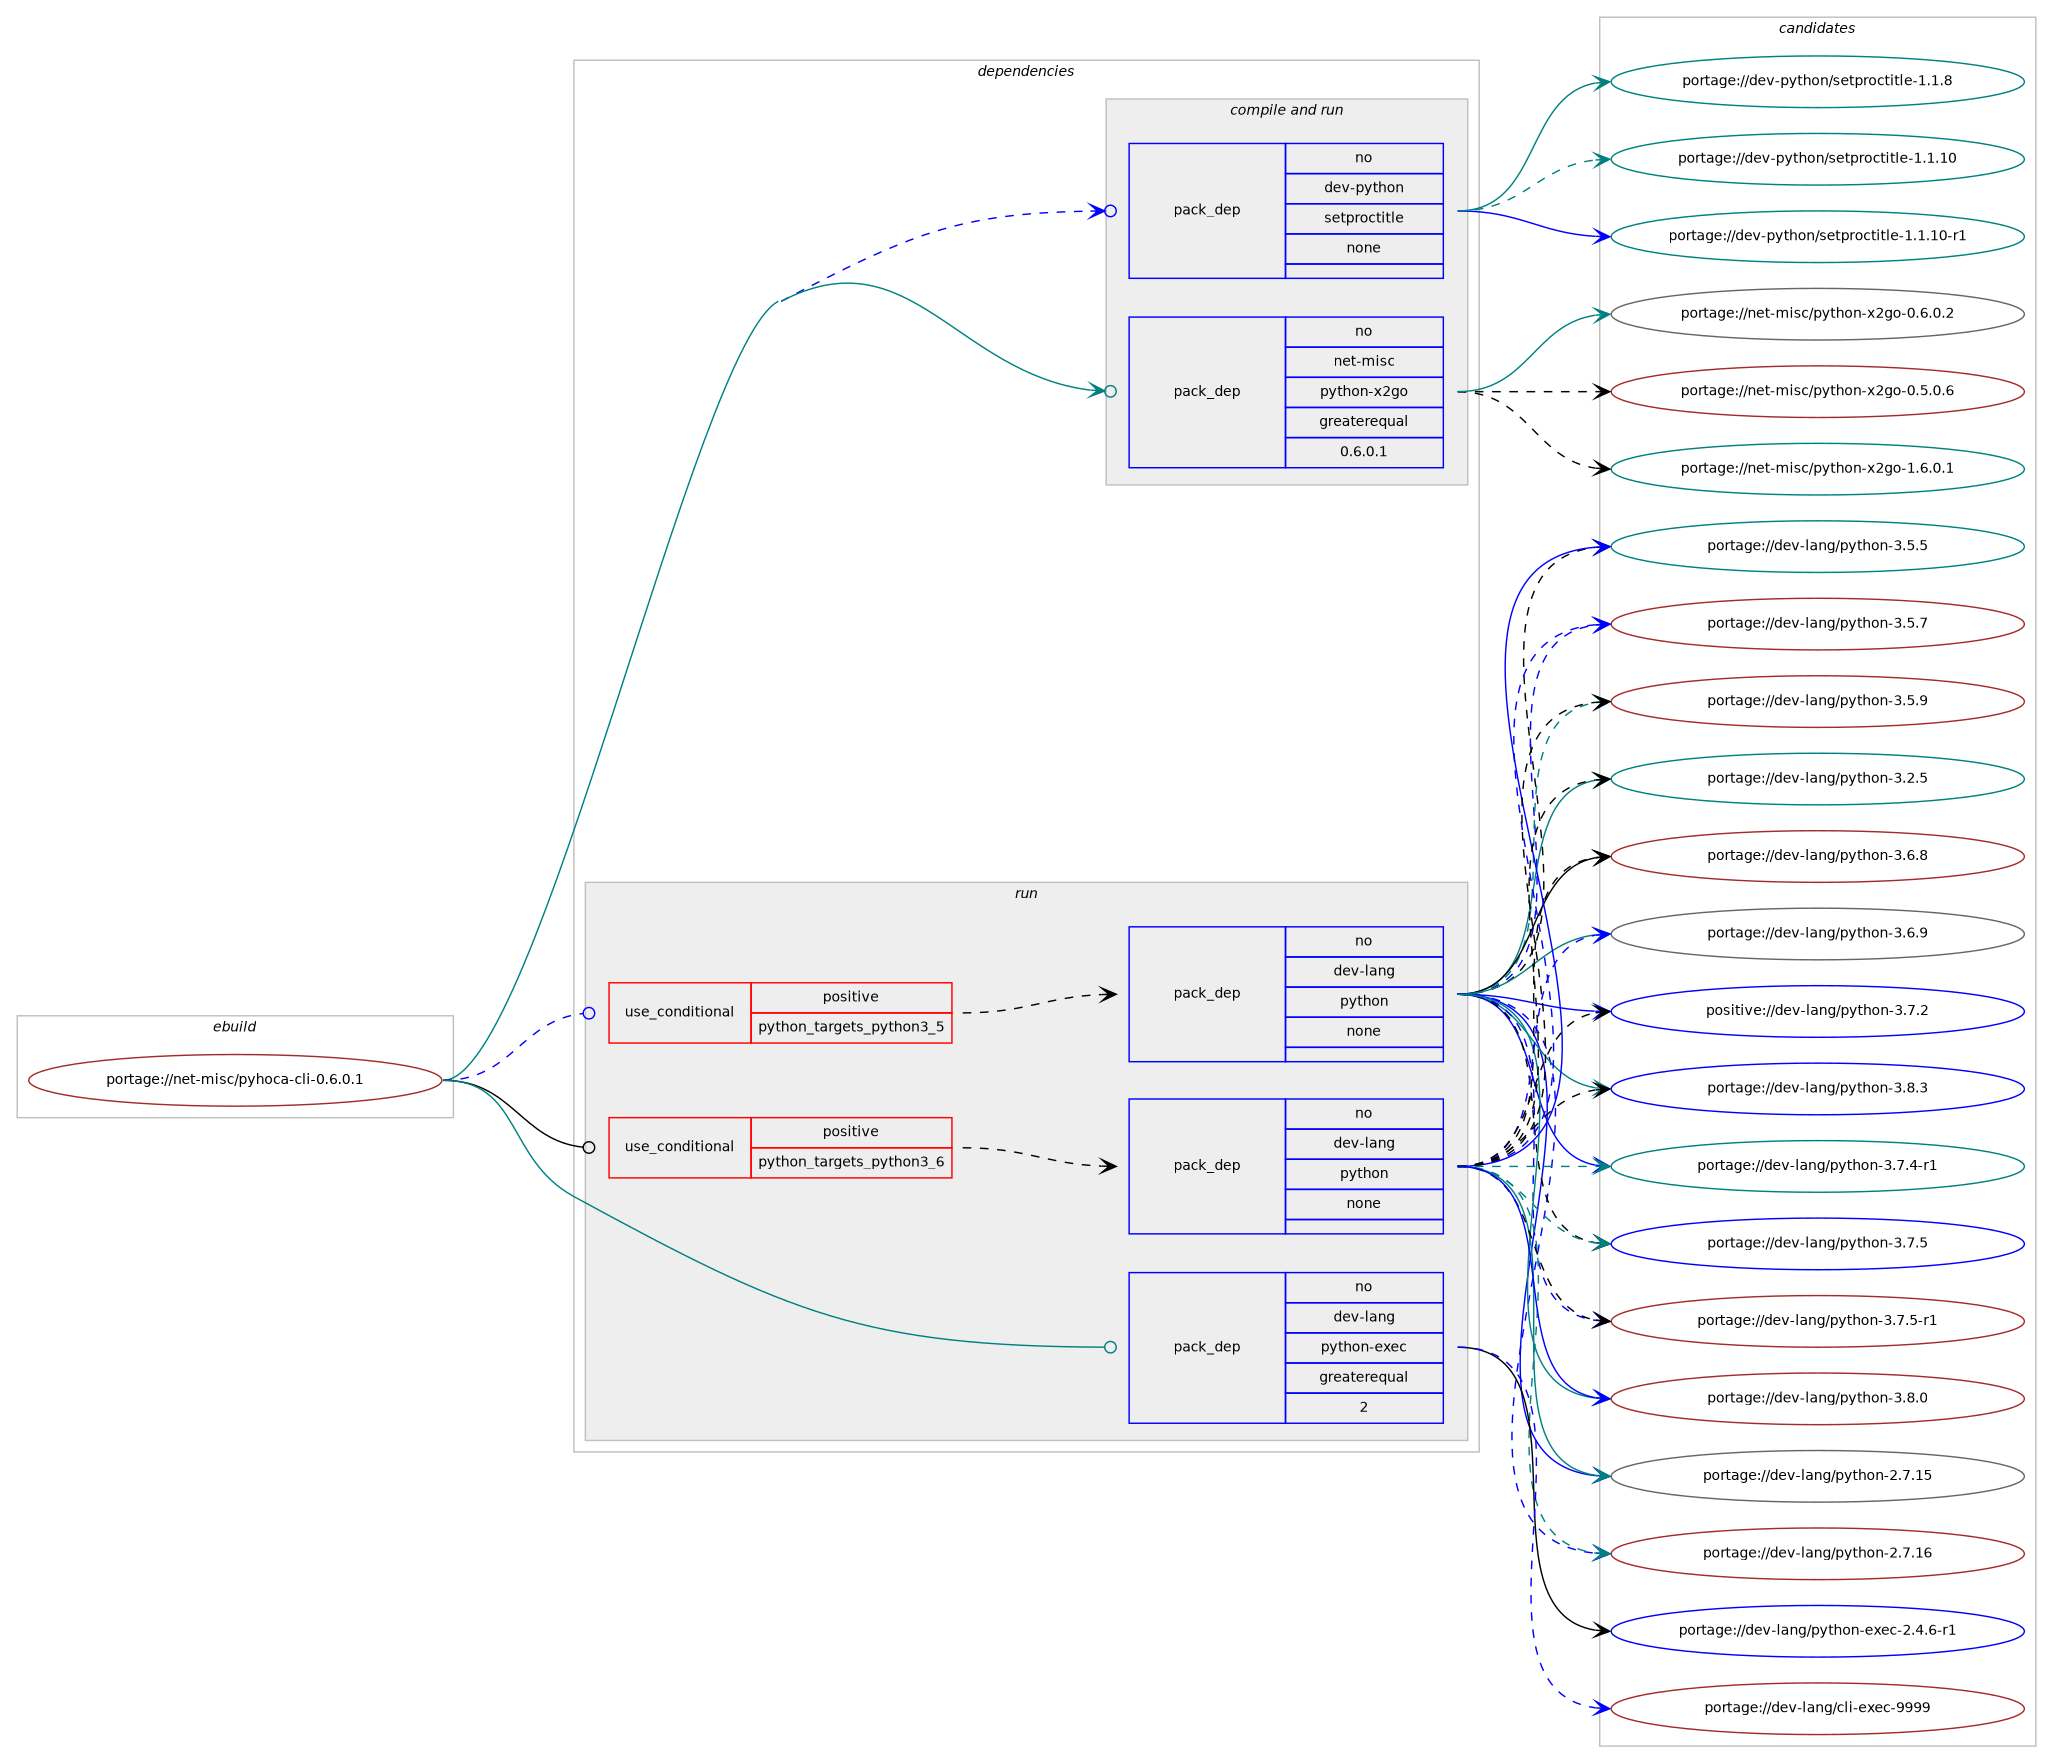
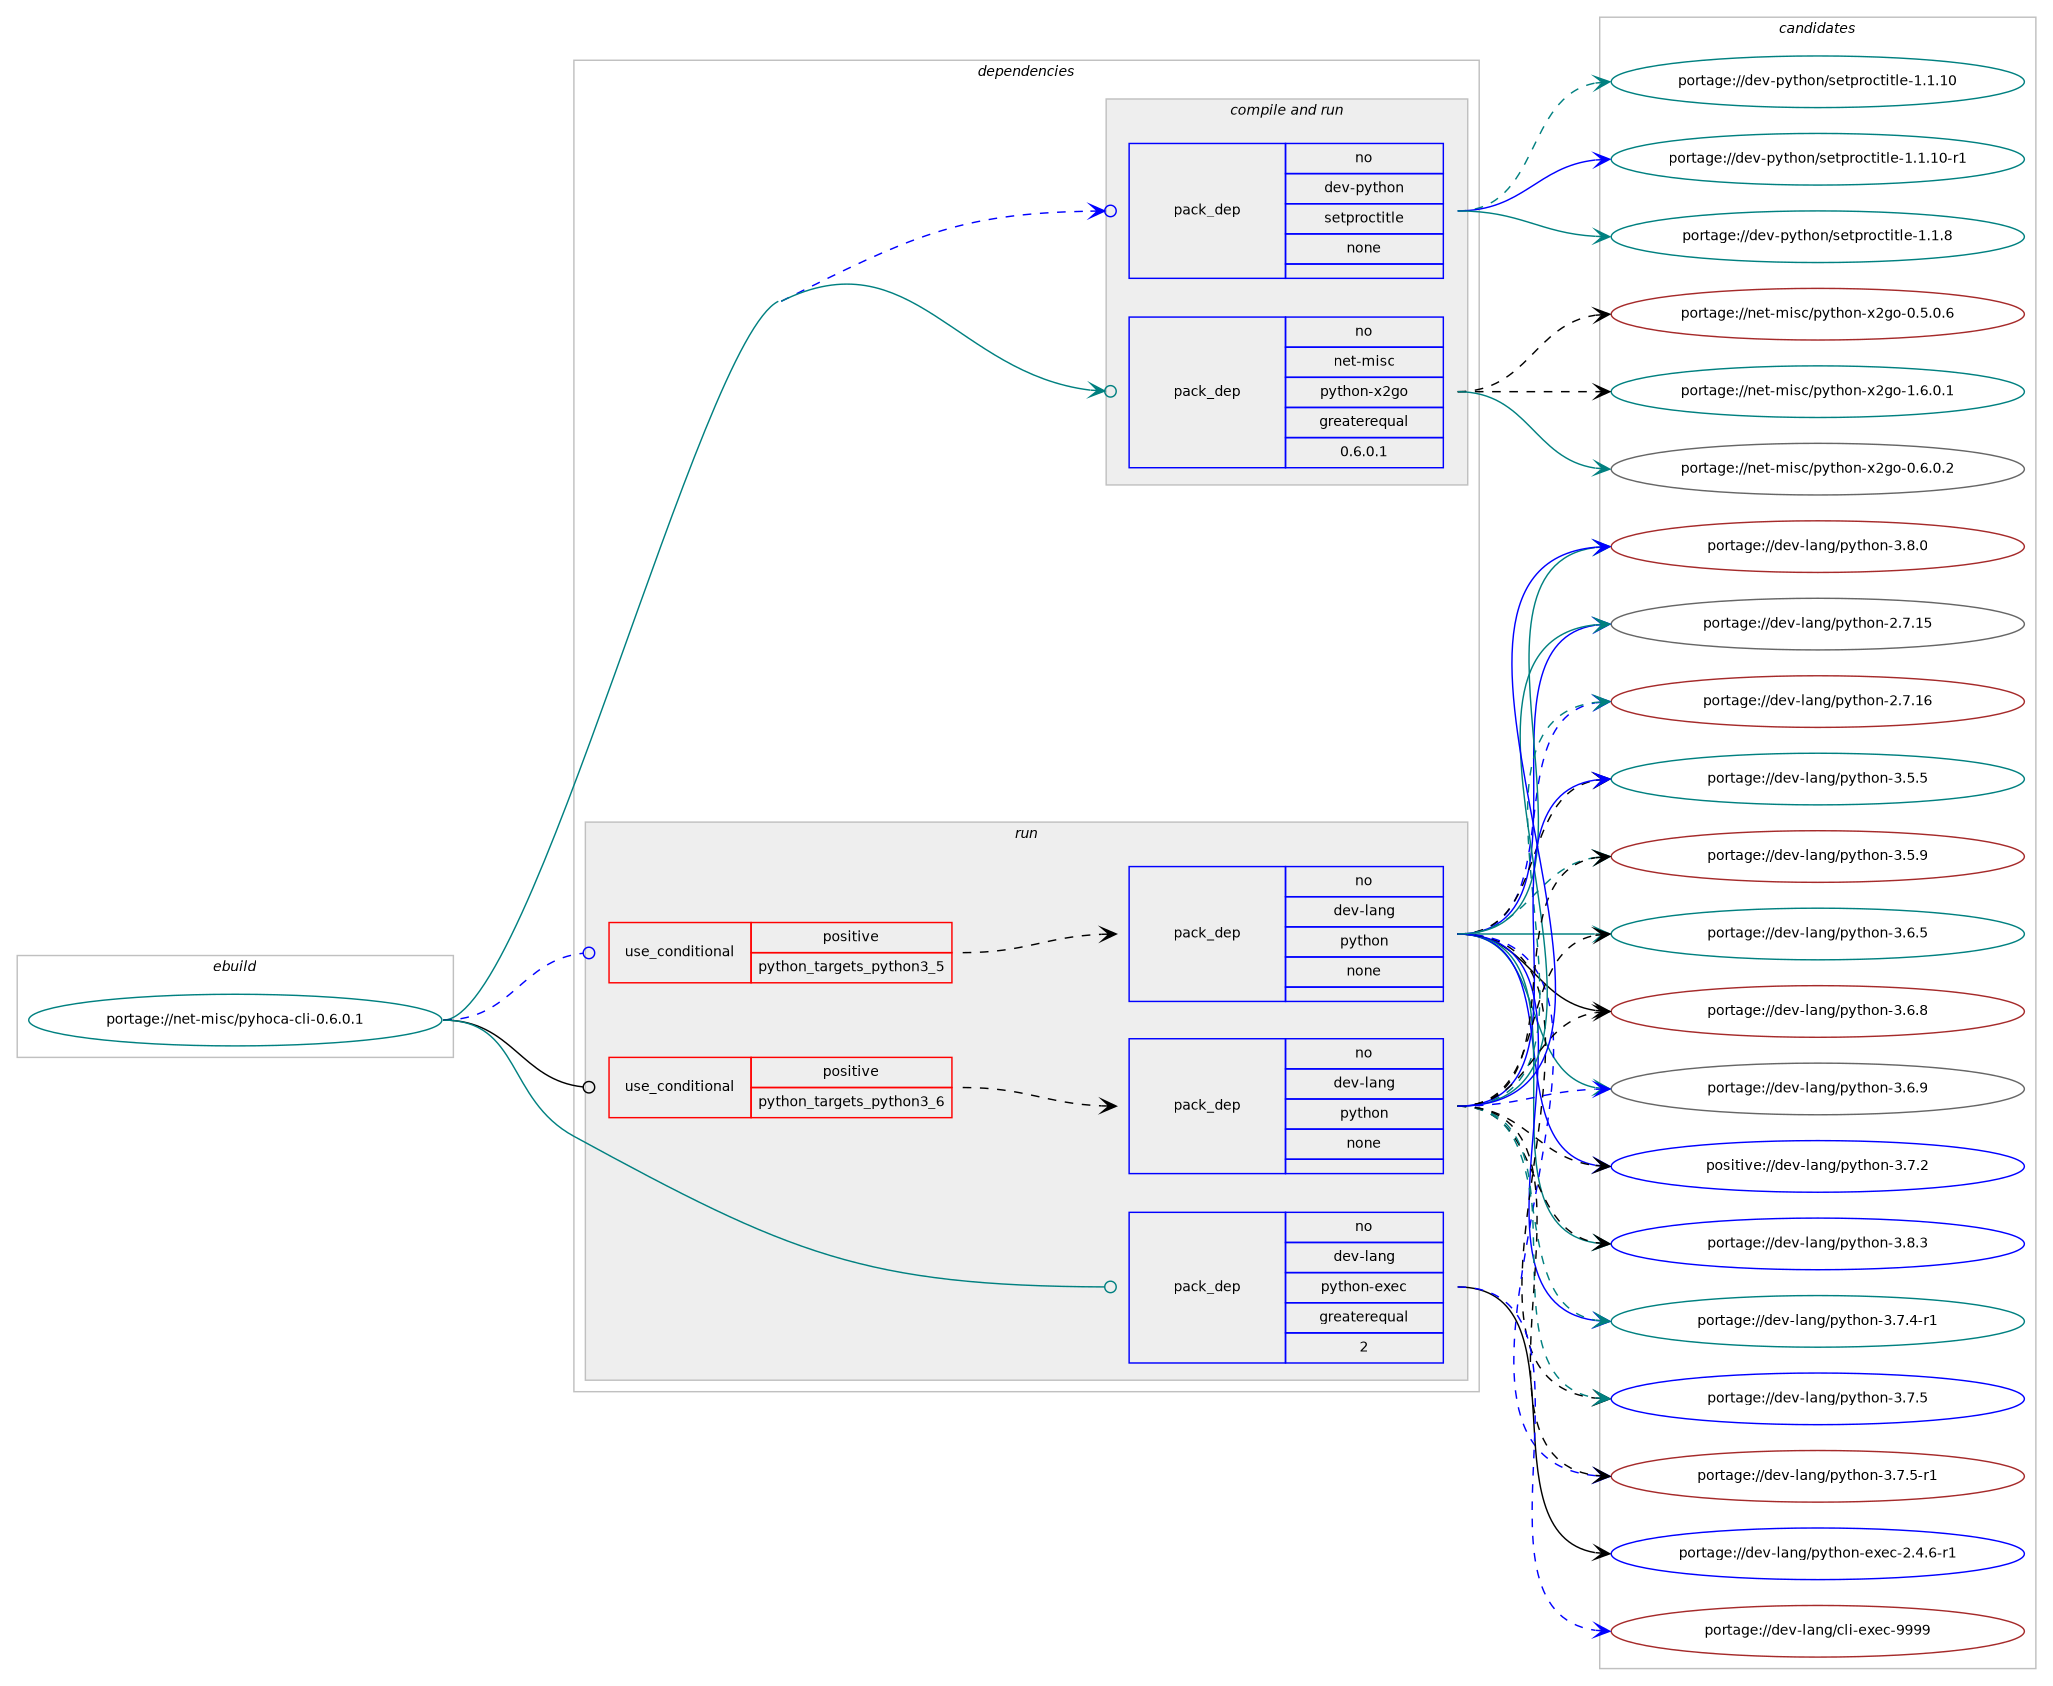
node "portage://dev-lang/python-3.5.7": removed
node "portage://dev-lang/python-3.2.5": label "portage://dev-lang/python-3.2.5" -> "portage://dev-lang/python-3.6.5"
node "portage://net-misc/pyhoca-cli-0.6.0.1": color brown -> teal
